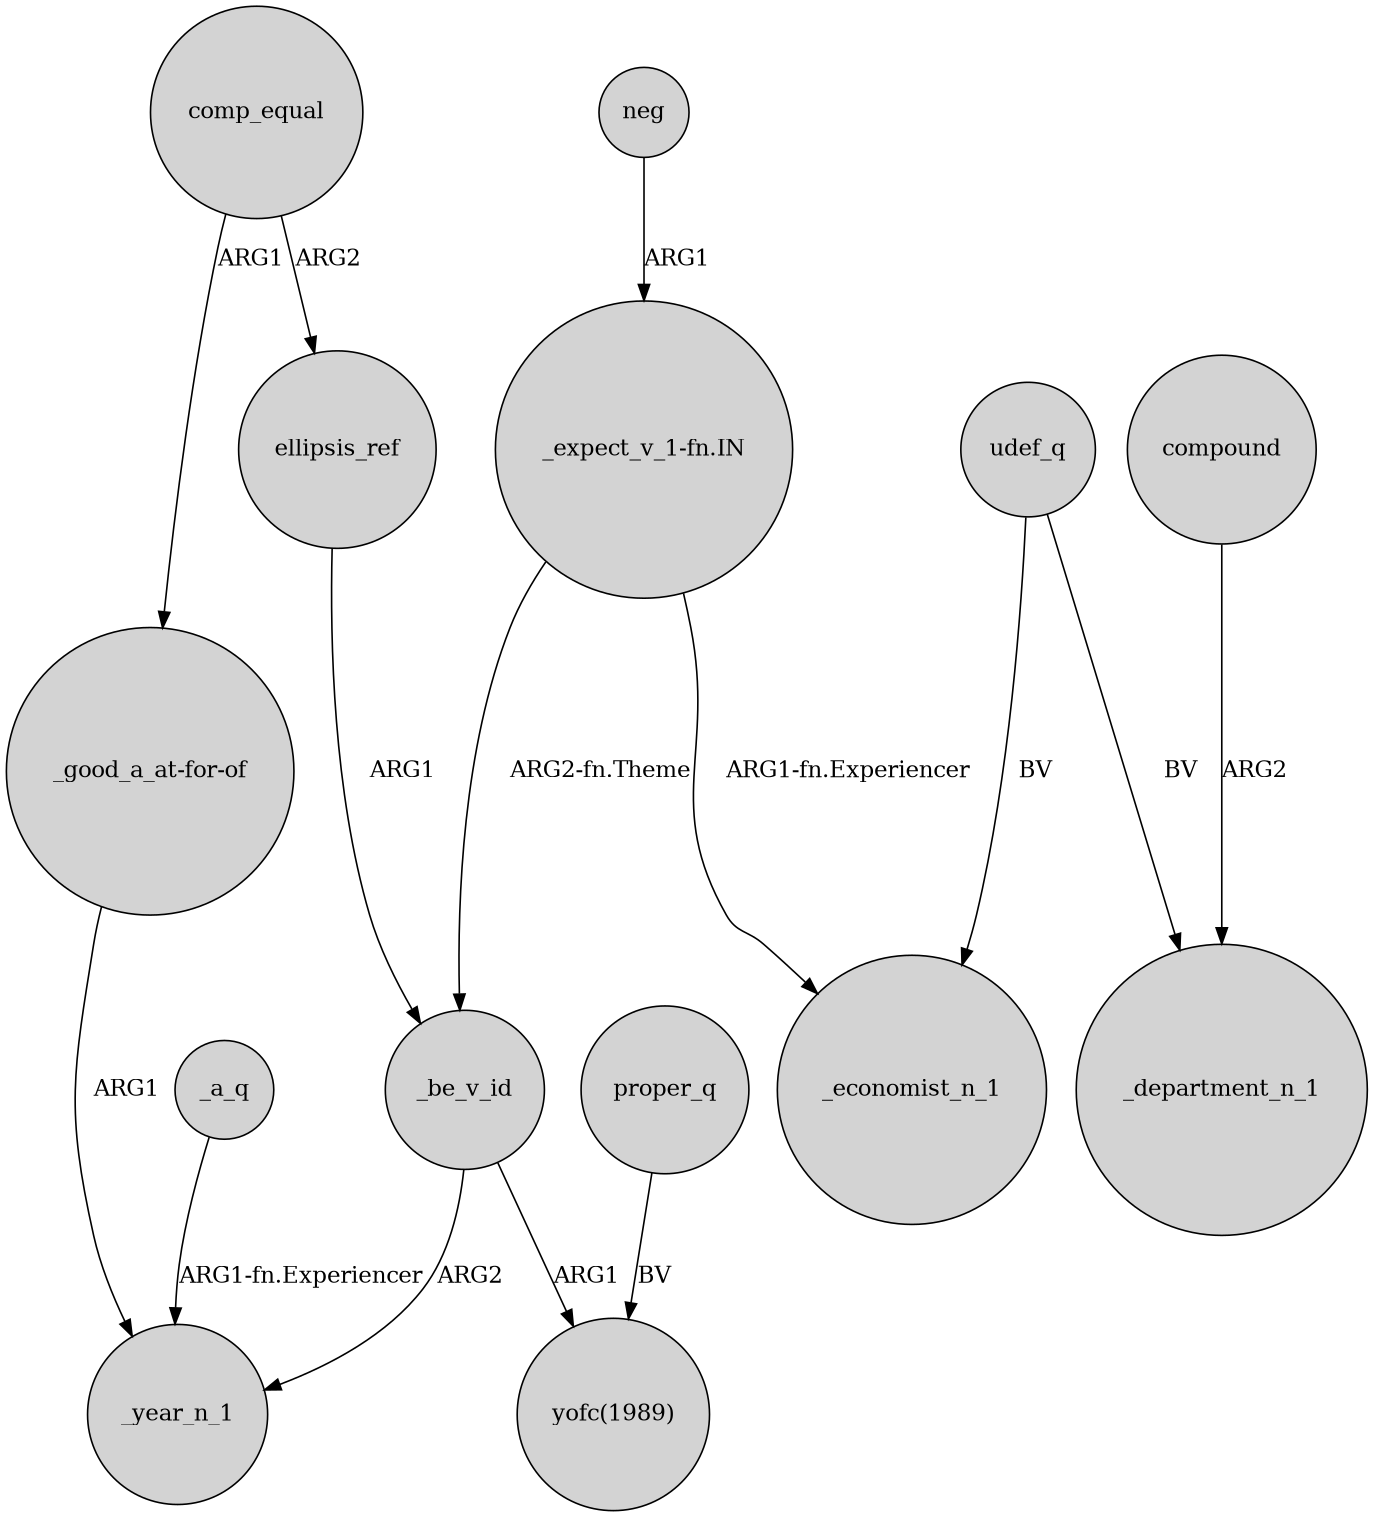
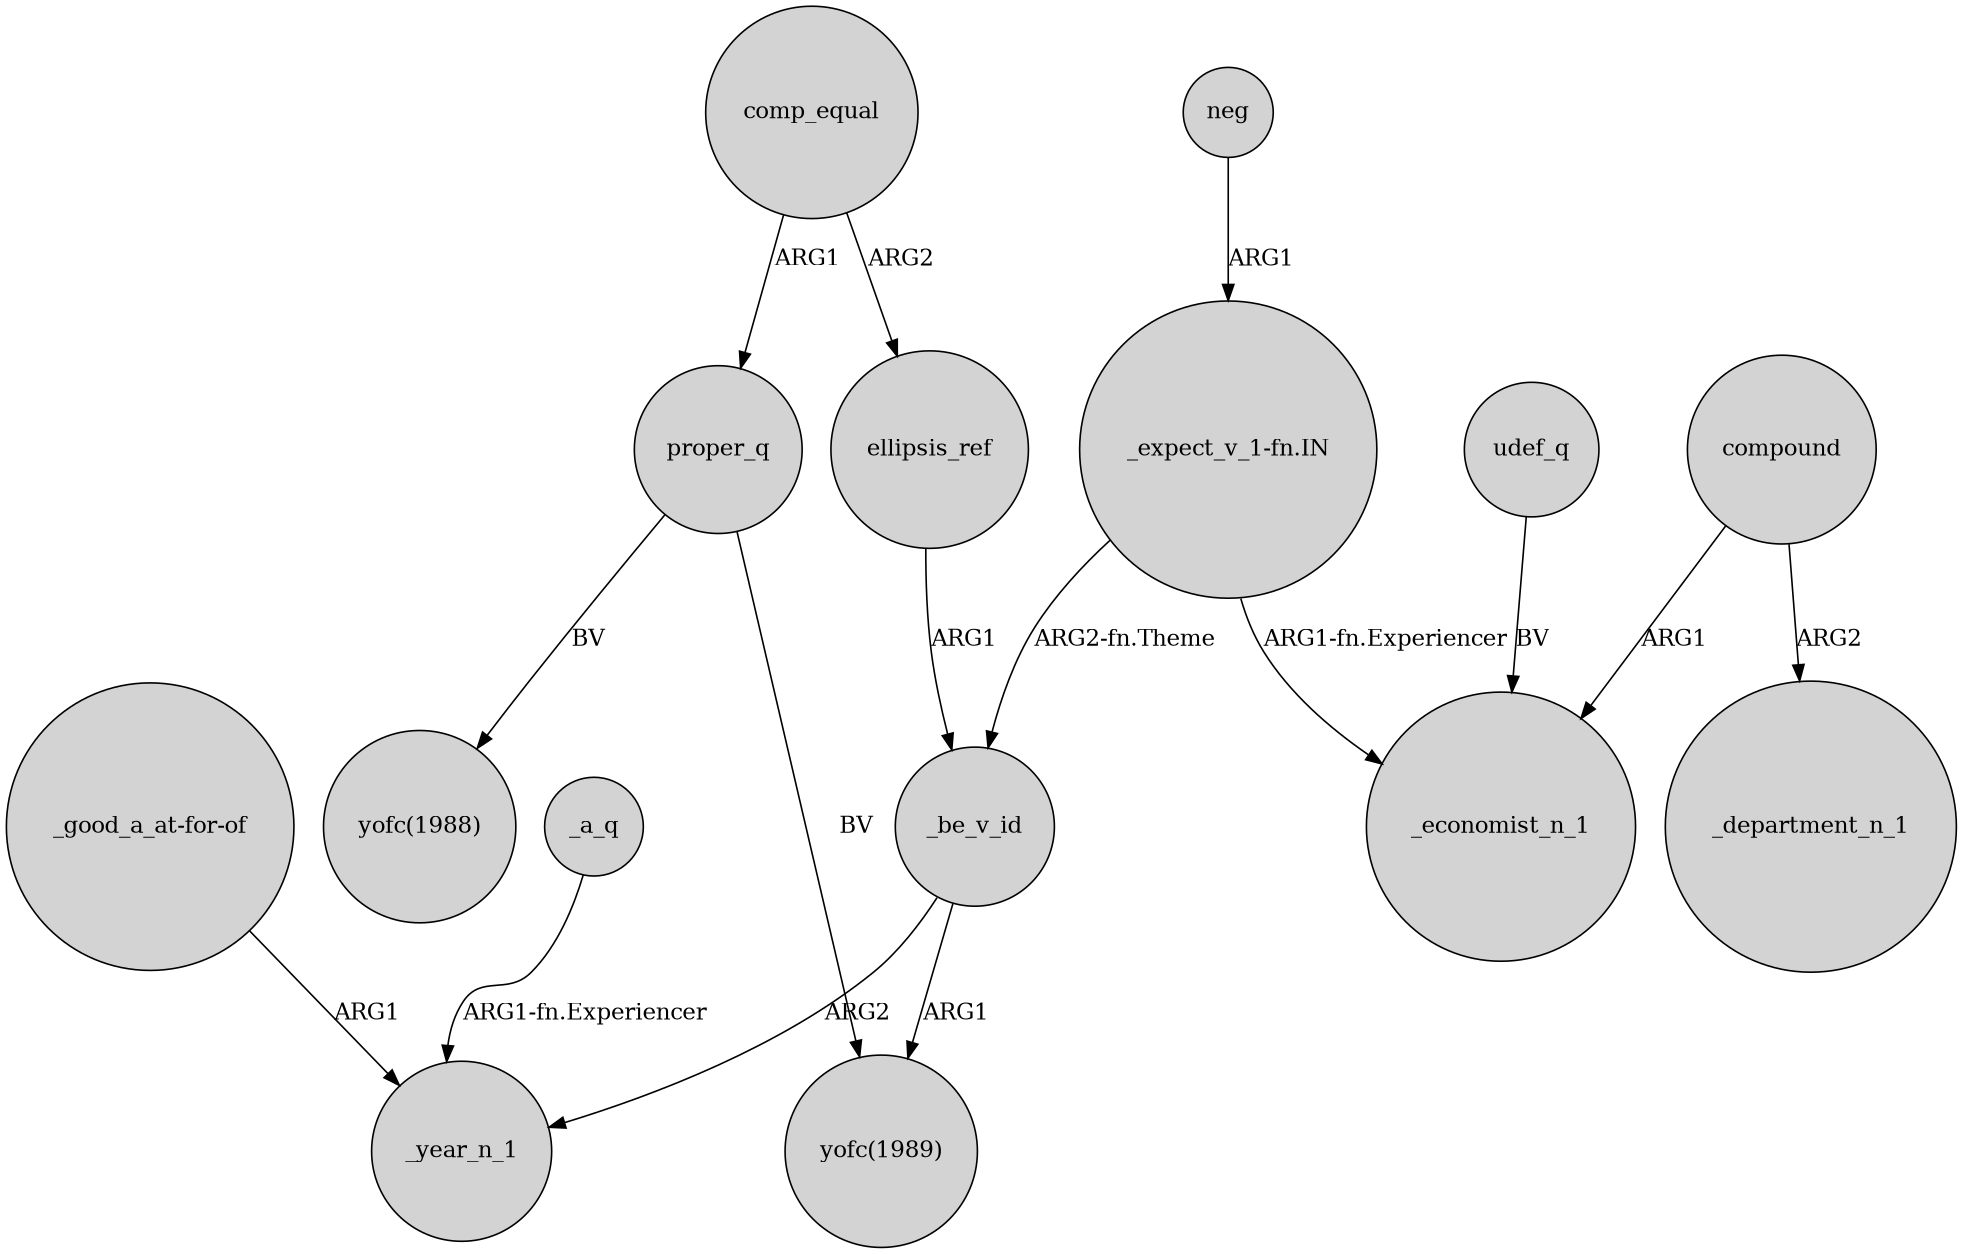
edge "comp_equal" -> "_good_a_at-for-of": now "comp_equal" -> "proper_q"
edge "compound" -> "_economist_n_1": added, label "ARG1"
edge "udef_q" -> "_department_n_1": removed, label "BV"
node "yofc(1988)": added
